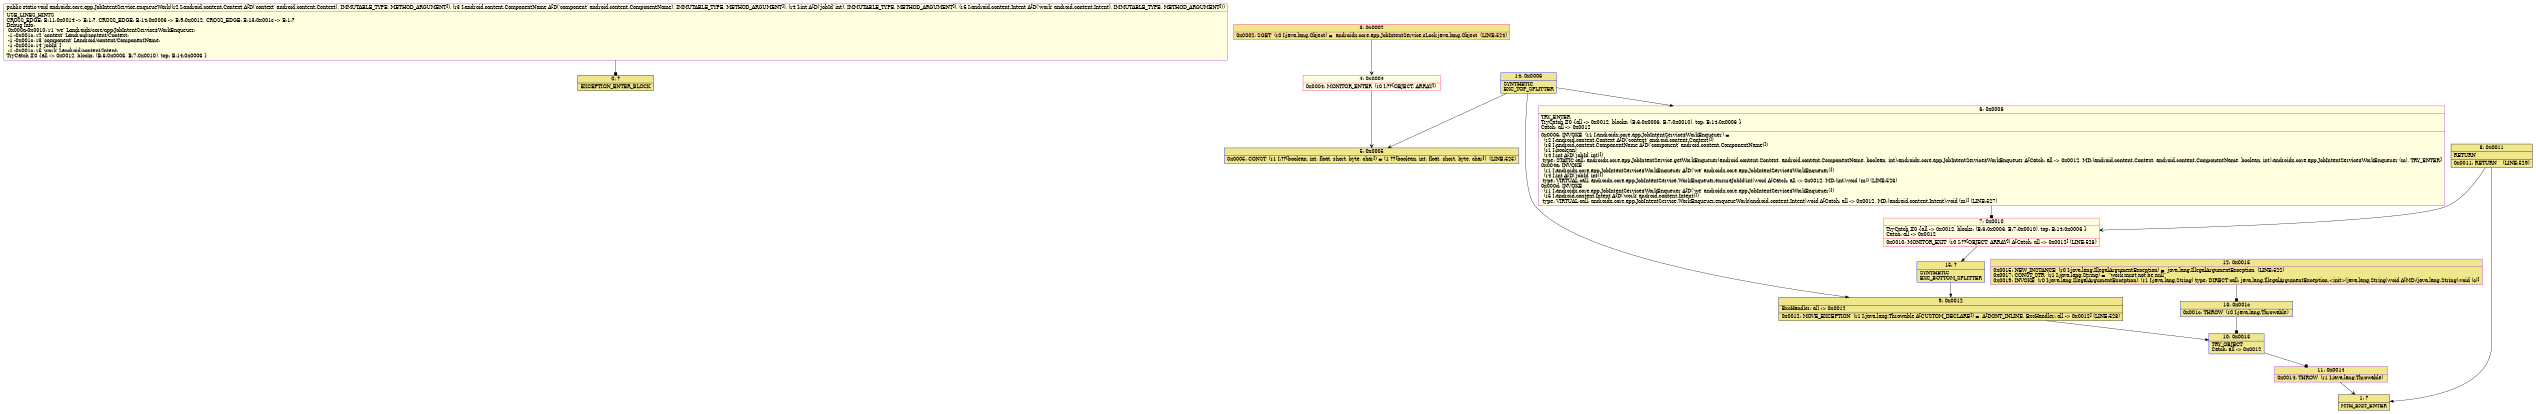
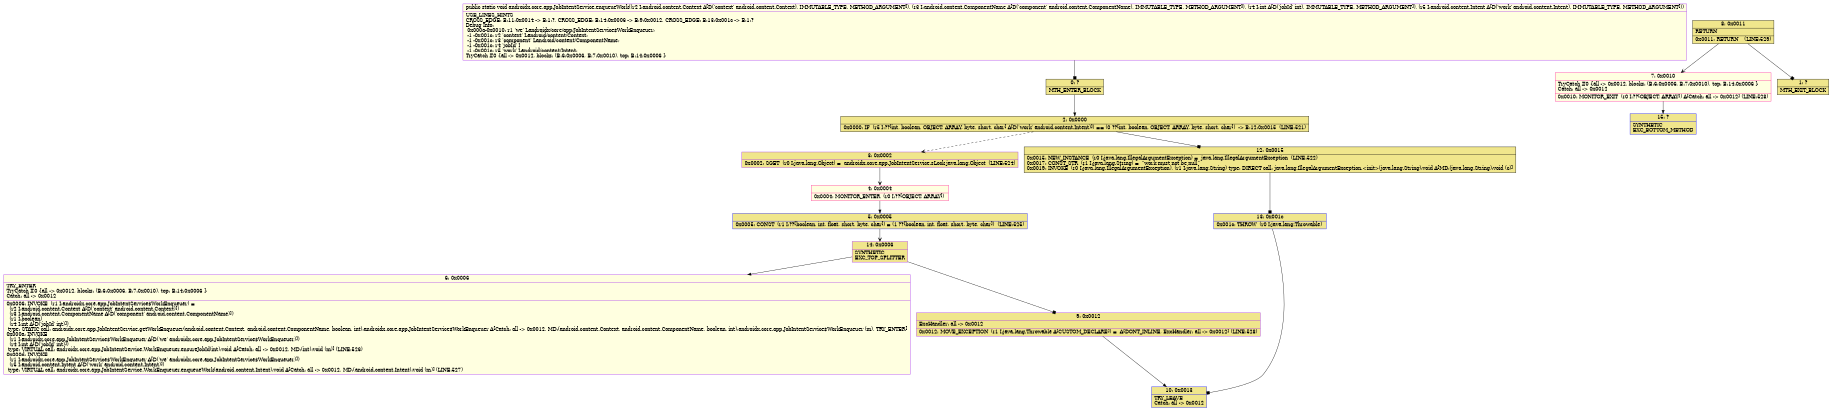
node "3: 0x0002": color deeppink -> purple
node "14: 0x0006": color blue -> purple
node "0: ?": text "EXCEPTION_ENTER_BLOCK" -> "MTH_ENTER_BLOCK"
edge "4: 0x0004" -> "5: 0x0005": arrowhead vee -> normal
edge "14: 0x0006" -> "5: 0x0005": reversed
node "2: 0x0000": added
node "6: 0x0006": text "0x004a: INVOKE" -> "0x000a: INVOKE"
edge "6: 0x0006" -> "7: 0x0010": removed
edge "14: 0x0006" -> "9: 0x0012": arrowhead normal -> box
node "12: 0x0015": color purple -> black
node "15: ?": text "EXC_BOTTOM_SPLITTER" -> "EXC_BOTTOM_METHOD"
edge "15: ?" -> "9: 0x0012": removed
node "9: 0x0012": color black -> purple
edge "8: 0x0011" -> "1: ?": arrowhead normal -> box
node "10: 0x0013": text "TRY_OBJECT" -> "TRY_LEAVE"
node "11: 0x0014": removed
node "1: ?": text "MTH_EXIT_ENTER" -> "MTH_EXIT_BLOCK"
